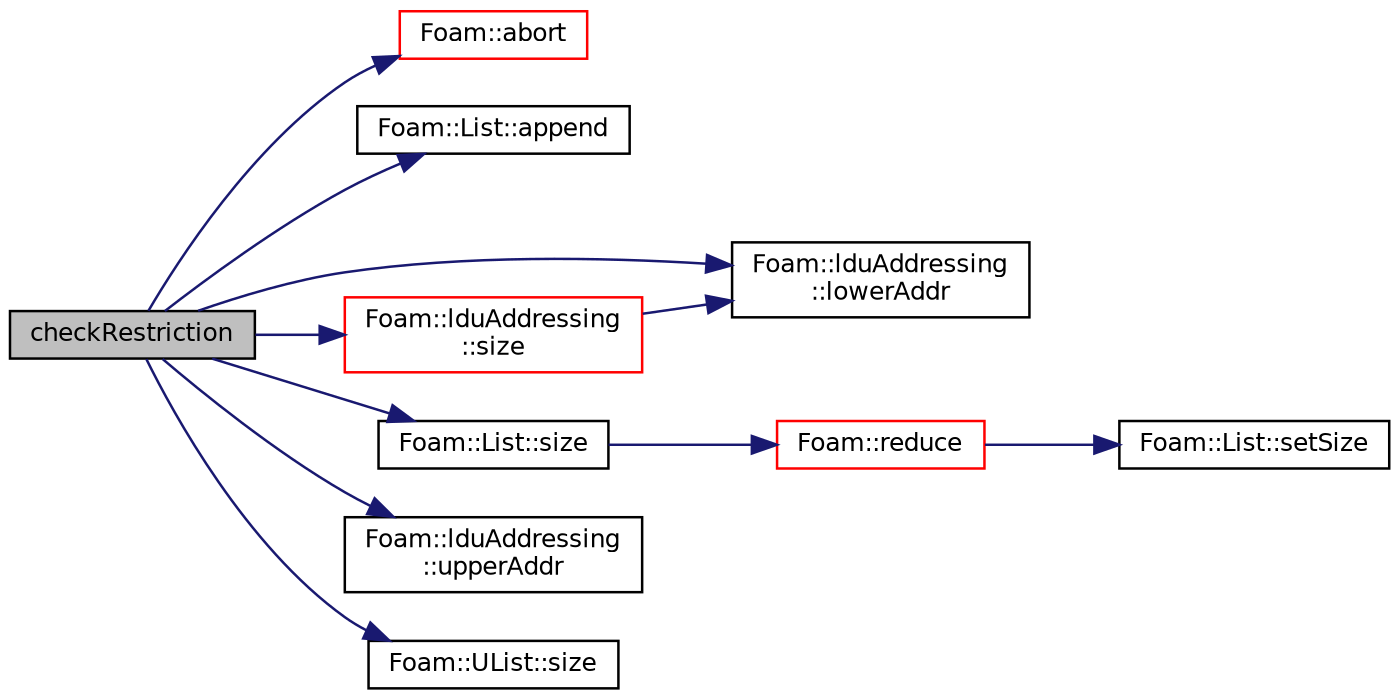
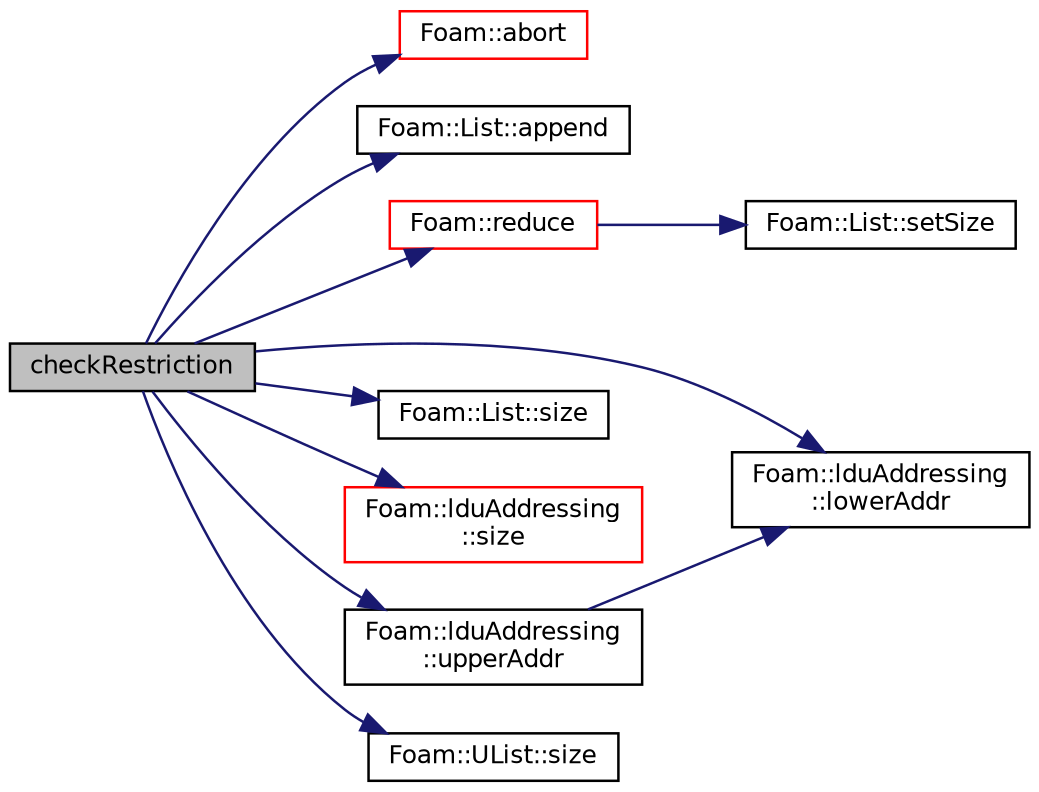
edge "Foam::lduAddressing ::size" -> "Foam::lduAddressing ::lowerAddr": now "Foam::lduAddressing ::upperAddr" -> "Foam::lduAddressing ::lowerAddr"
edge "Foam::List::size" -> "Foam::reduce": now "checkRestriction" -> "Foam::reduce"
